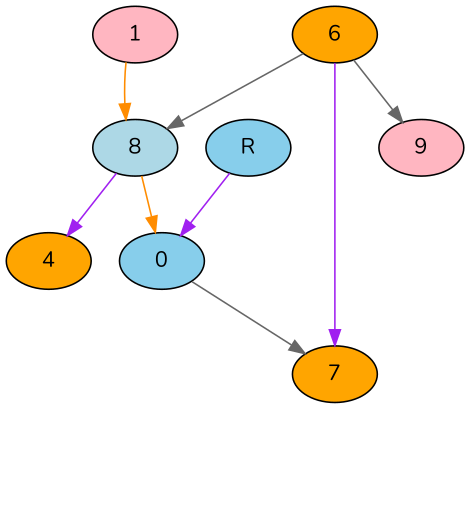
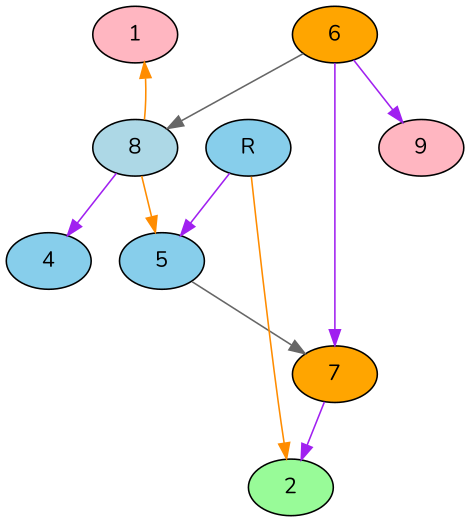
edge "1" -> "8": reversed
edge "6" -> "9": color gray40 -> purple
node "4": fillcolor orange -> skyblue
node "0": label "0" -> "5"
node "2": added
